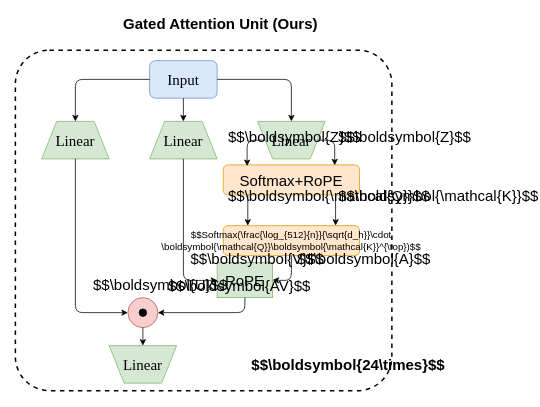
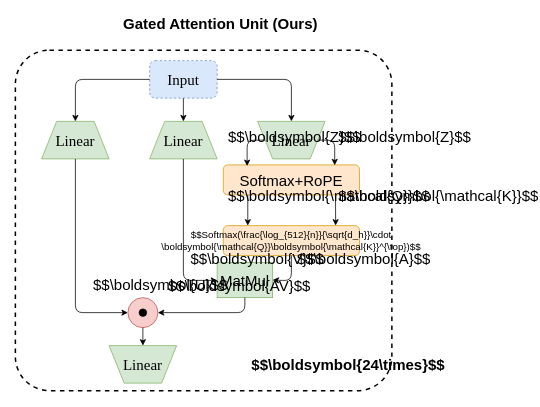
node "Input": style solid -> dashed
node "RoPE": label "RoPE" -> "MatMul"
